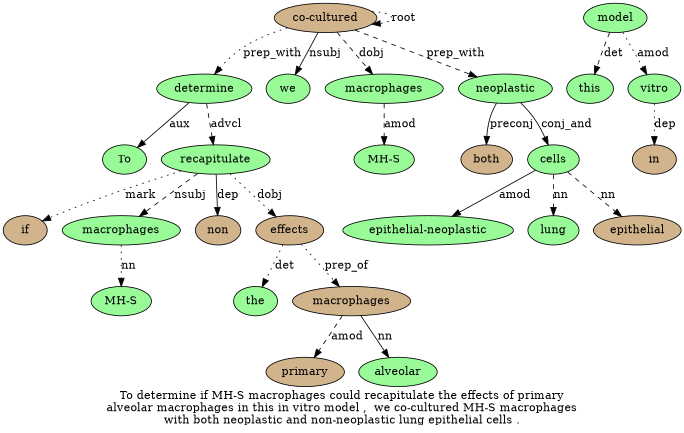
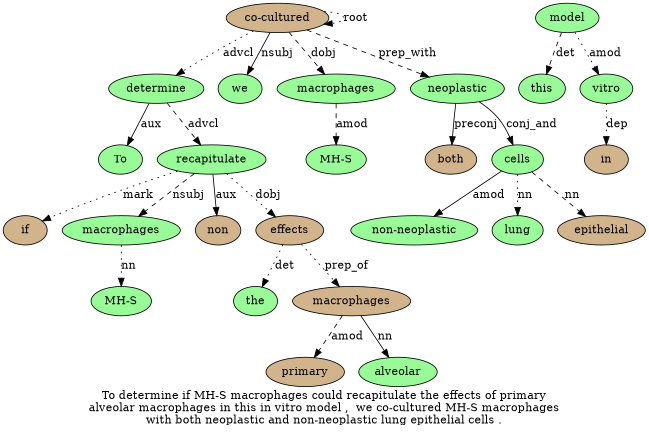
edge "co-cultured" -> "determine": label "prep_with" -> "advcl"
edge "cells" -> "lung": style dashed -> dotted
edge "recapitulate" -> "non": label "dep" -> "aux"
node "epithelial-neoplastic": label "epithelial-neoplastic" -> "non-neoplastic"
